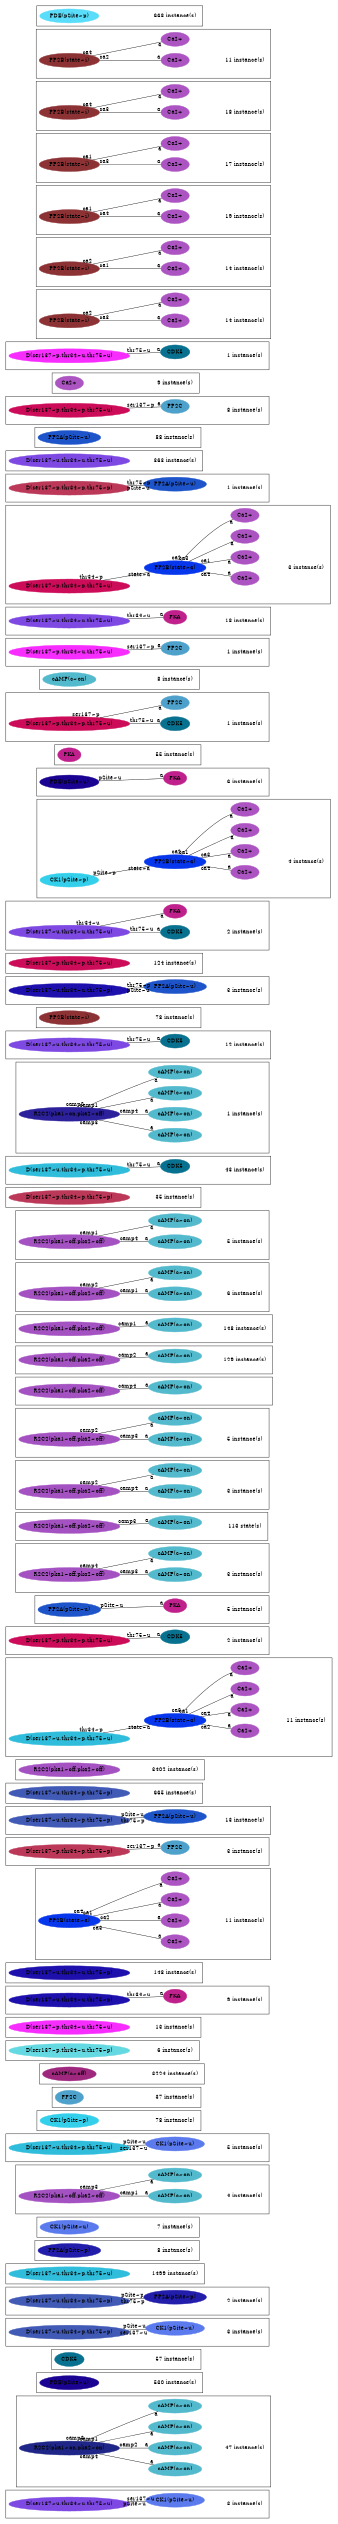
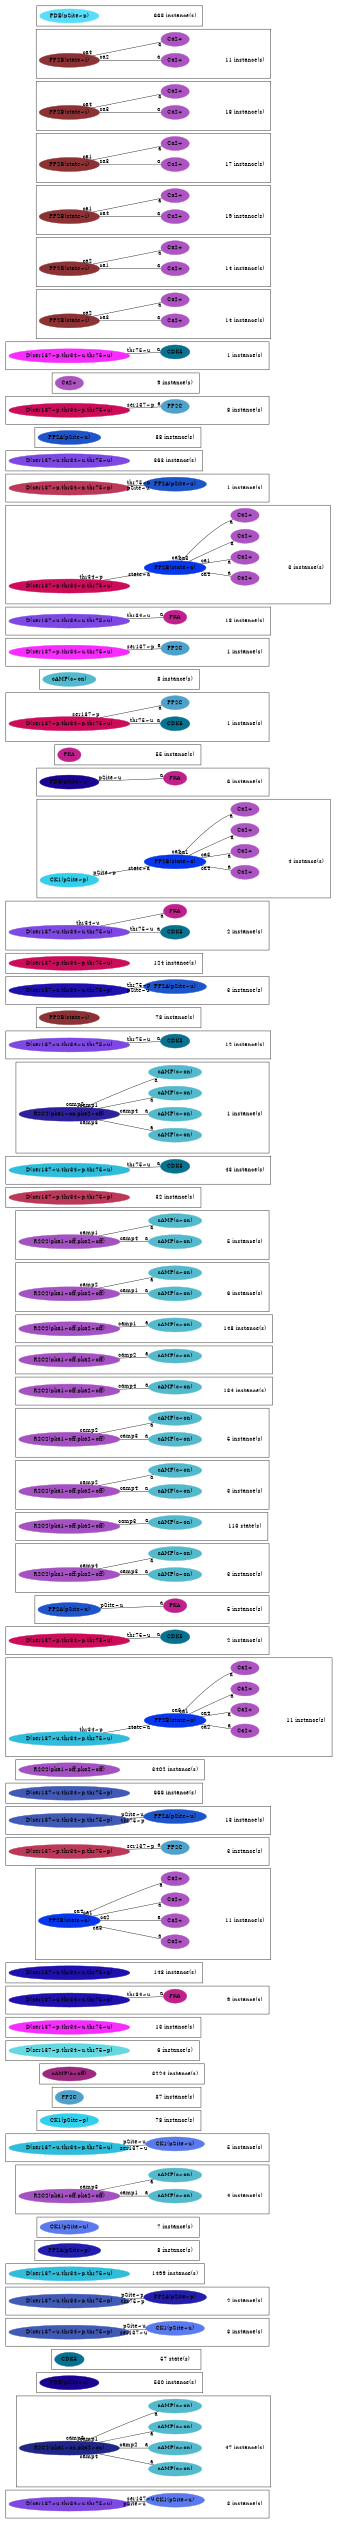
node "35 instance(s)": label "35 instance(s)" -> "32 instance(s)"
node "129 instance(s)": removed
node "134 instance(s)": added
node "665 instance(s)": label "665 instance(s)" -> "666 instance(s)"
node "57 instance(s)": label "57 instance(s)" -> "57 state(s)"
